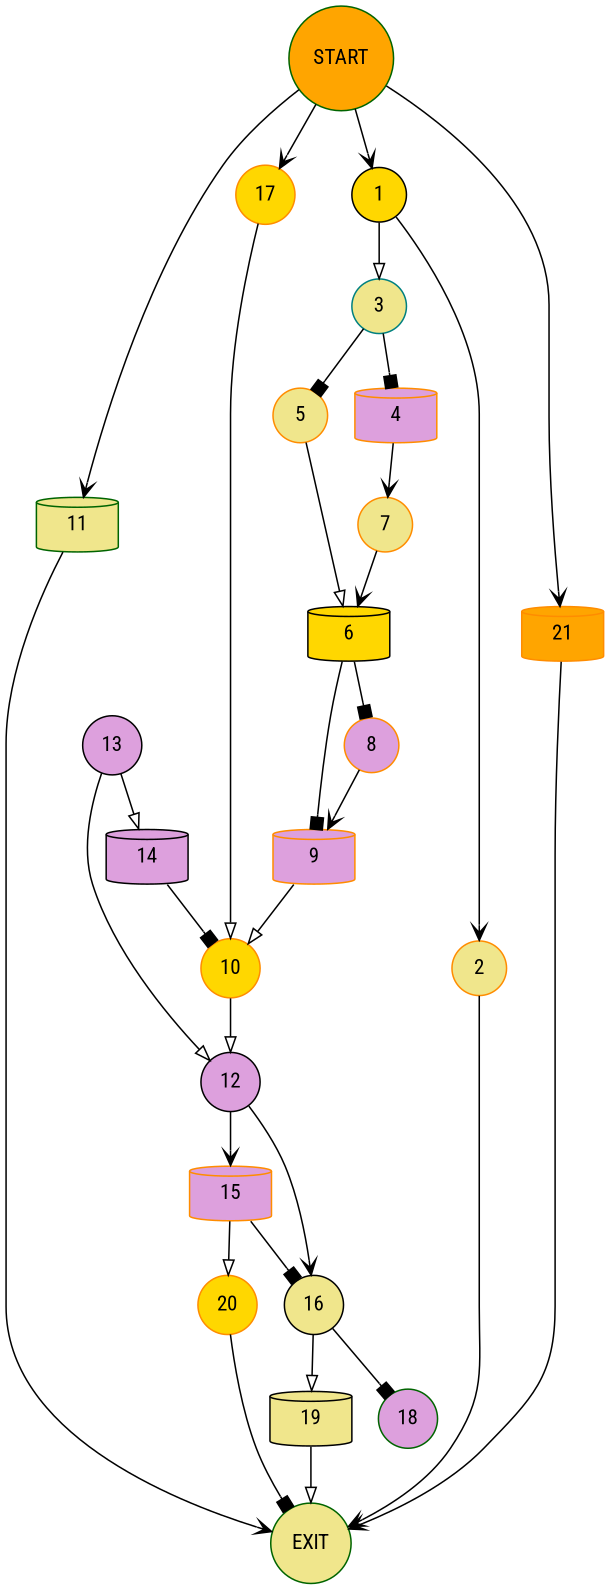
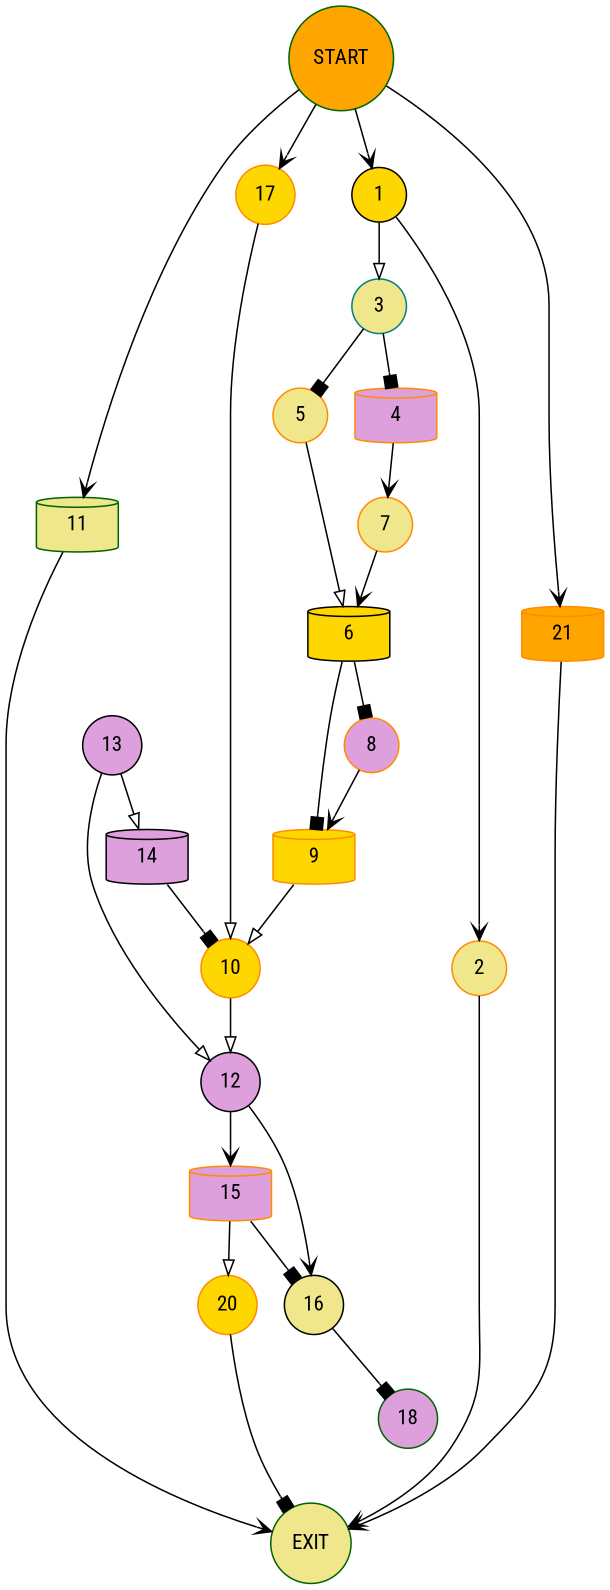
node "9": fillcolor plum -> gold
node "19": removed
